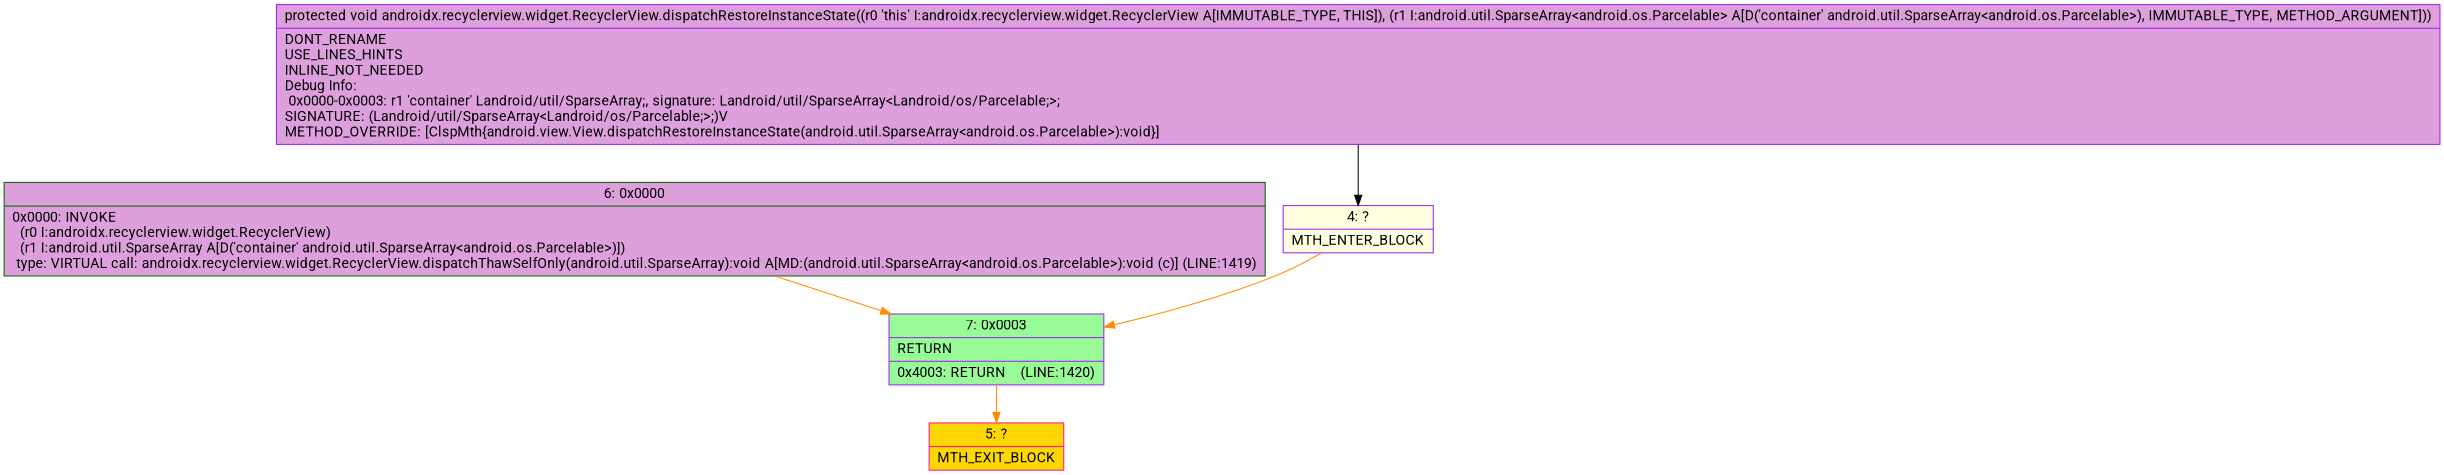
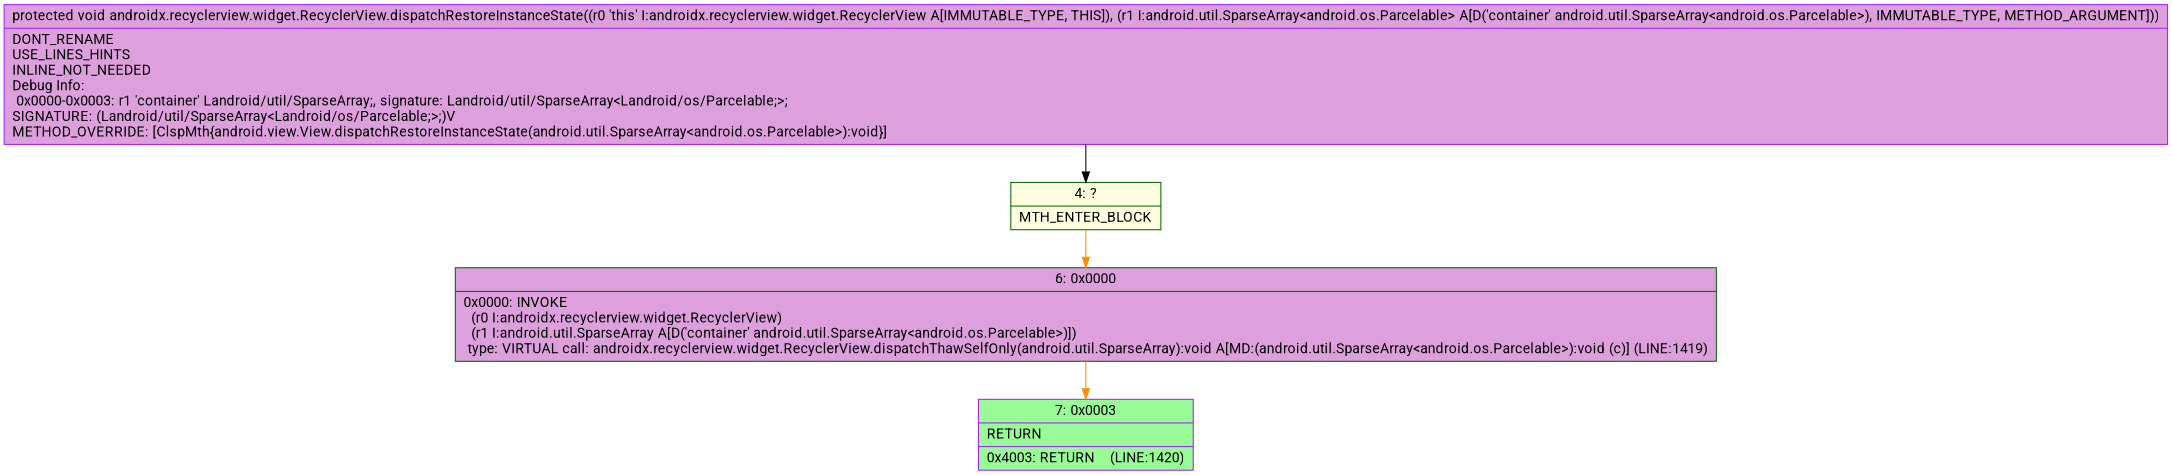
node "4: ?": color purple -> darkgreen
edge "4: ?" -> "7: 0x0003": now "4: ?" -> "6: 0x0000"
node "5: ?": removed
